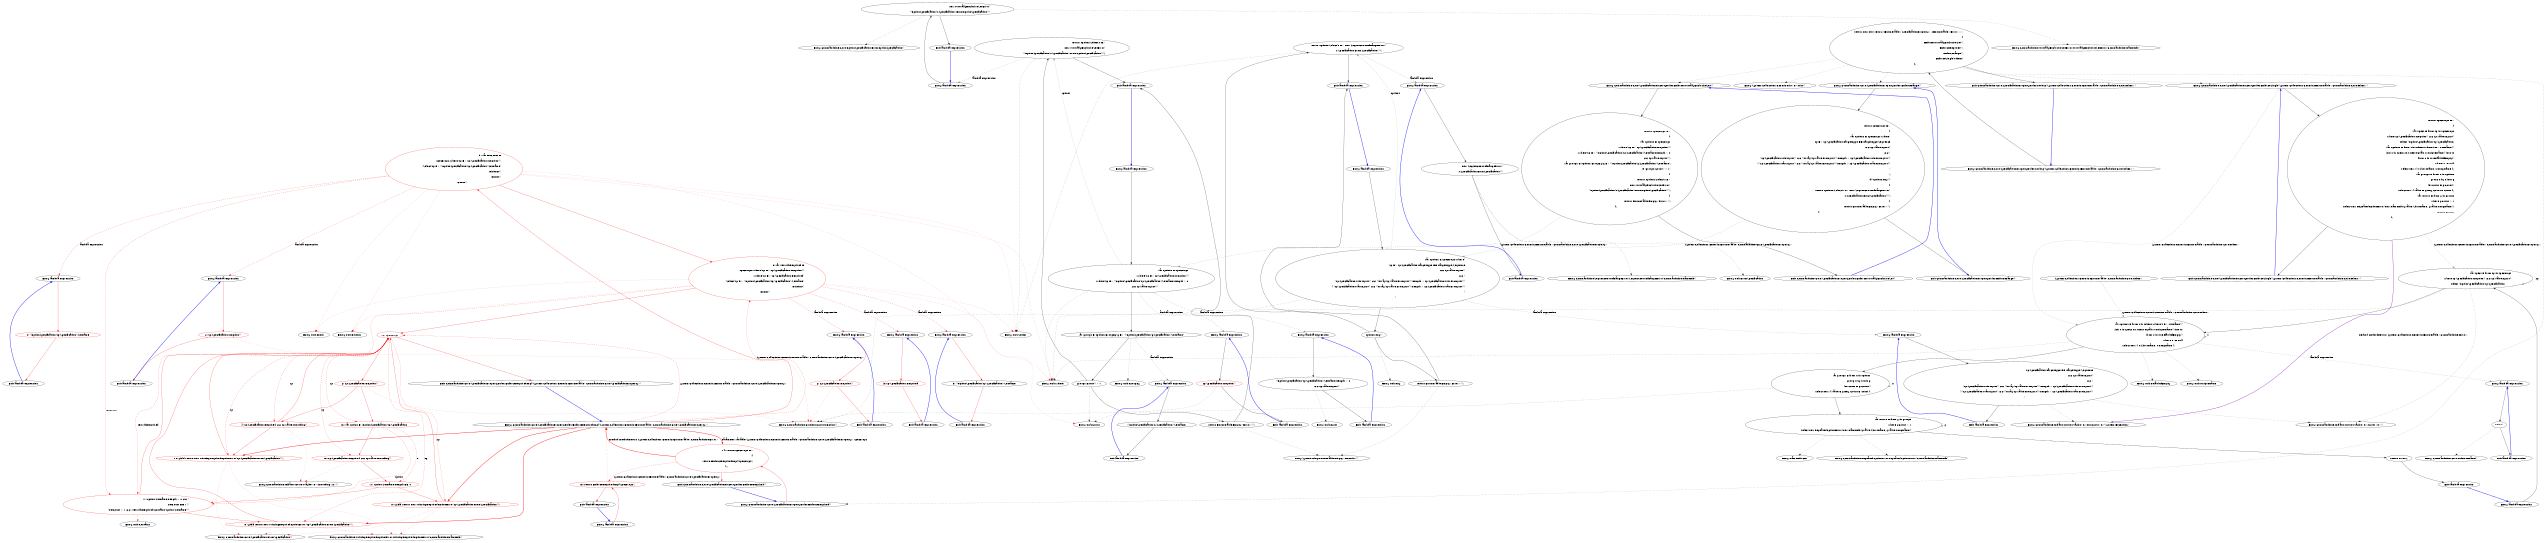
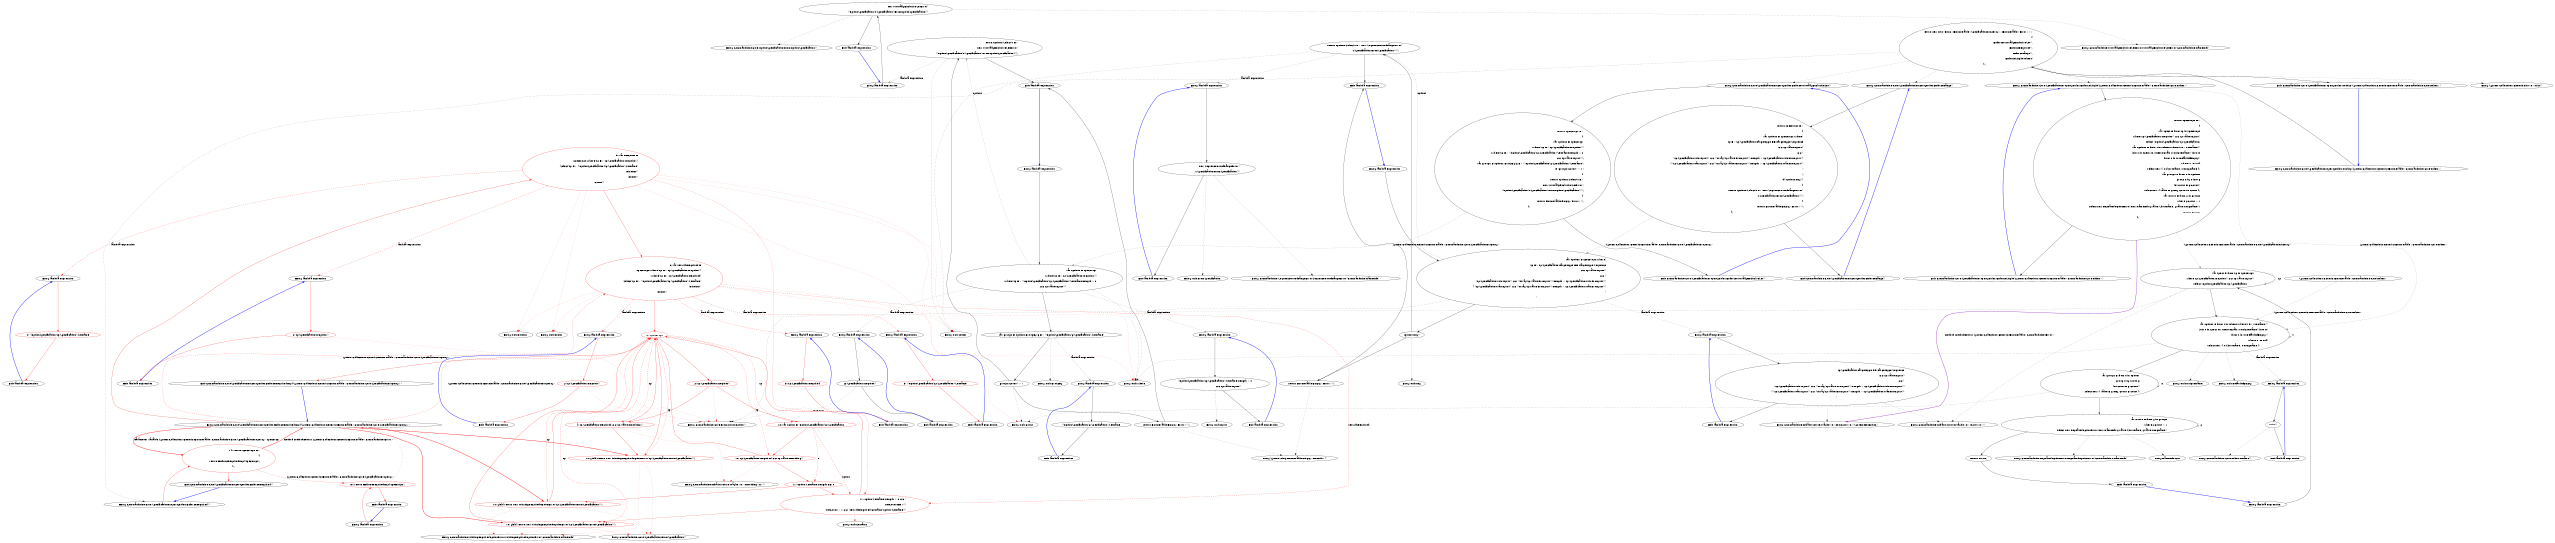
node "5: ((OptionSpecification)sp.Specification).SetName": color black -> red
node "sp.Specification.IsOption()": color red -> black
edge "18: sp.Specification.Required && sp.Value.IsNothing()" -> "12: specProps": added
